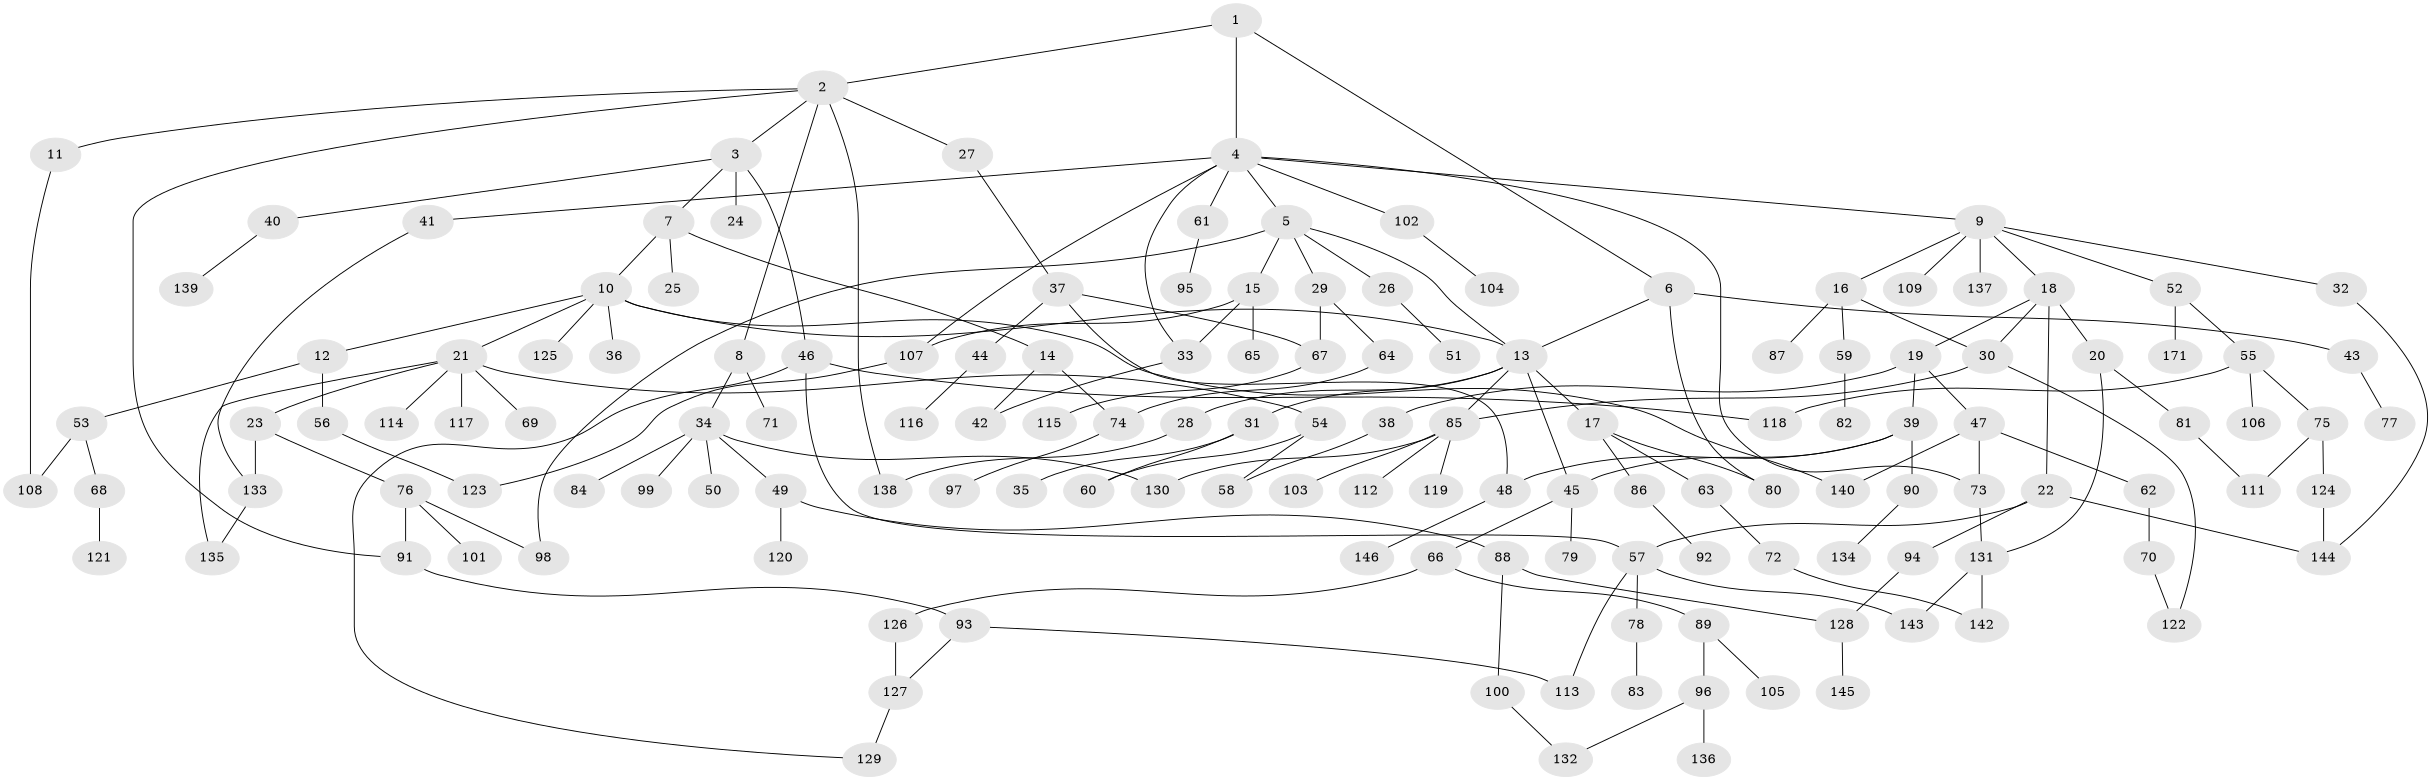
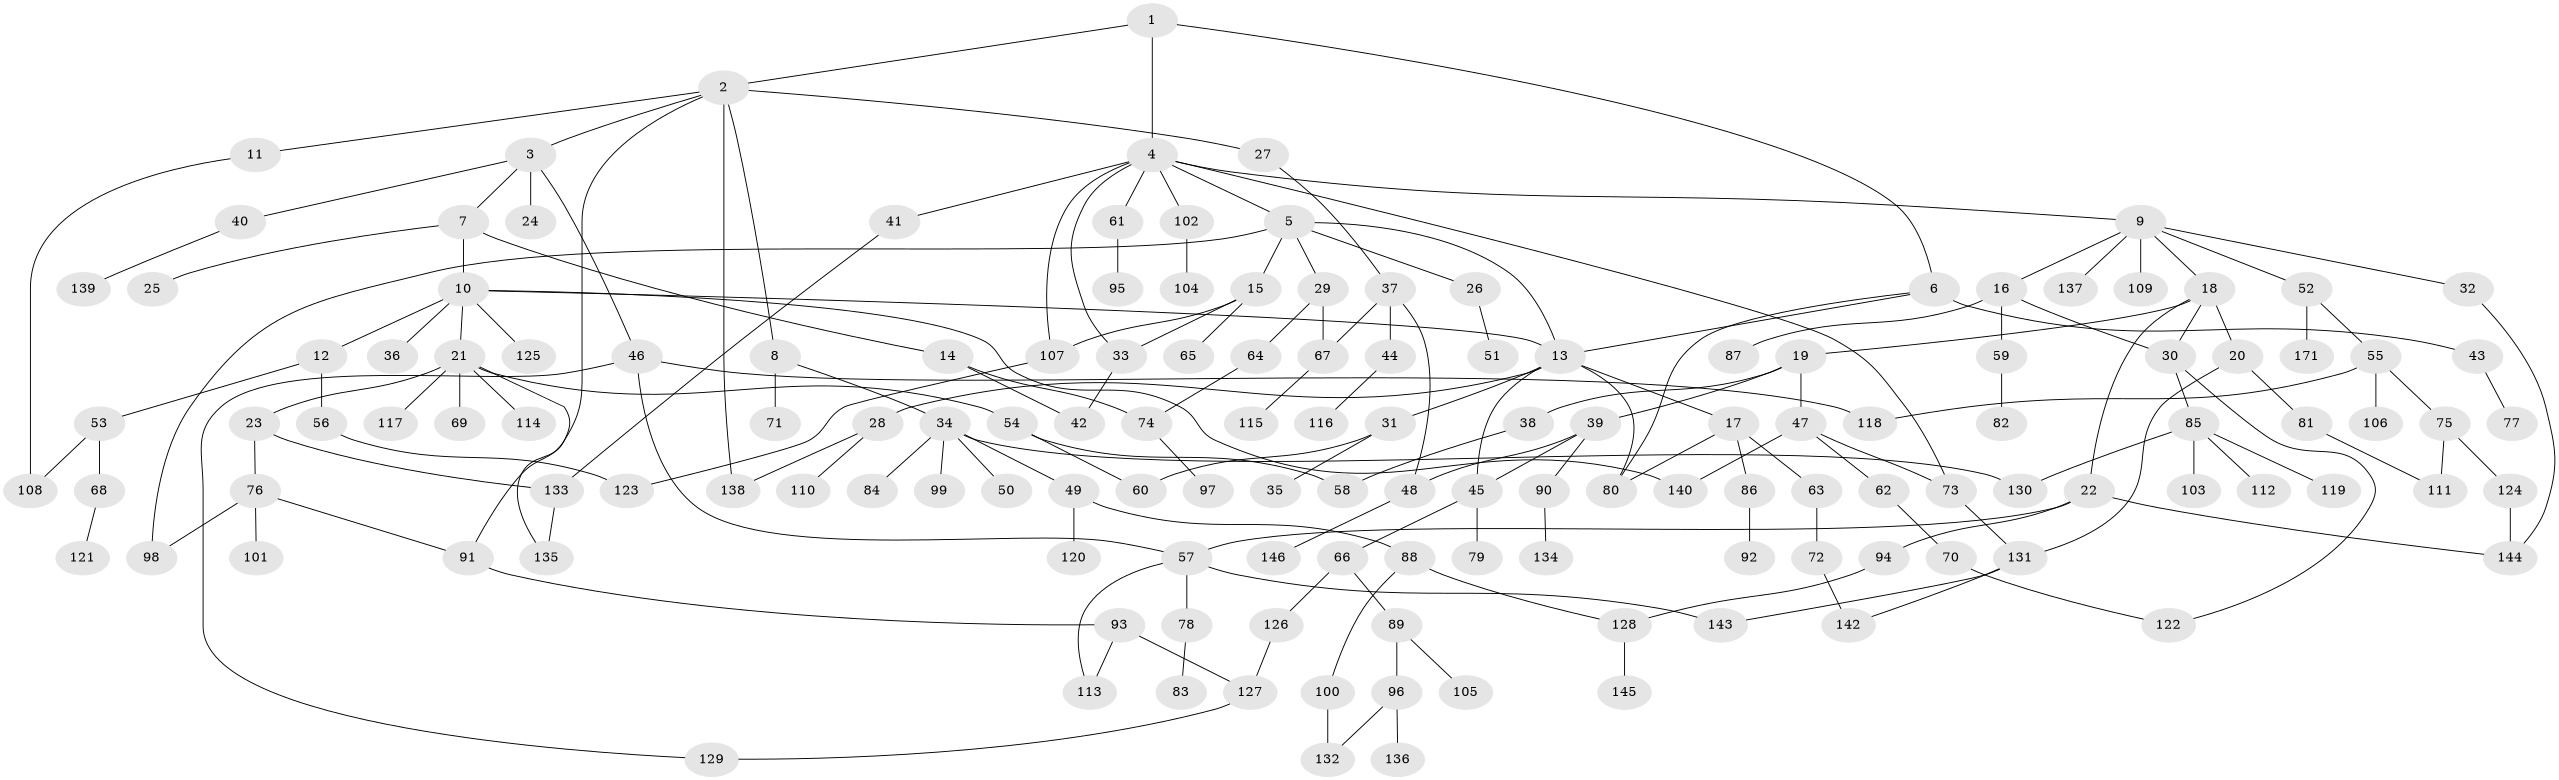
edge "13" -- "85": now "13" -- "80"
node "110": added
